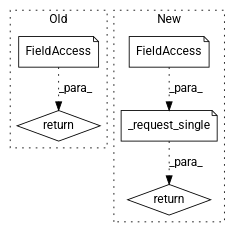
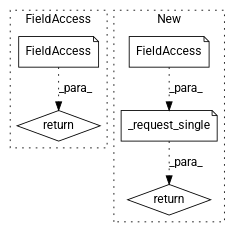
cluster "Old": label "Old" -> "FieldAccess"
